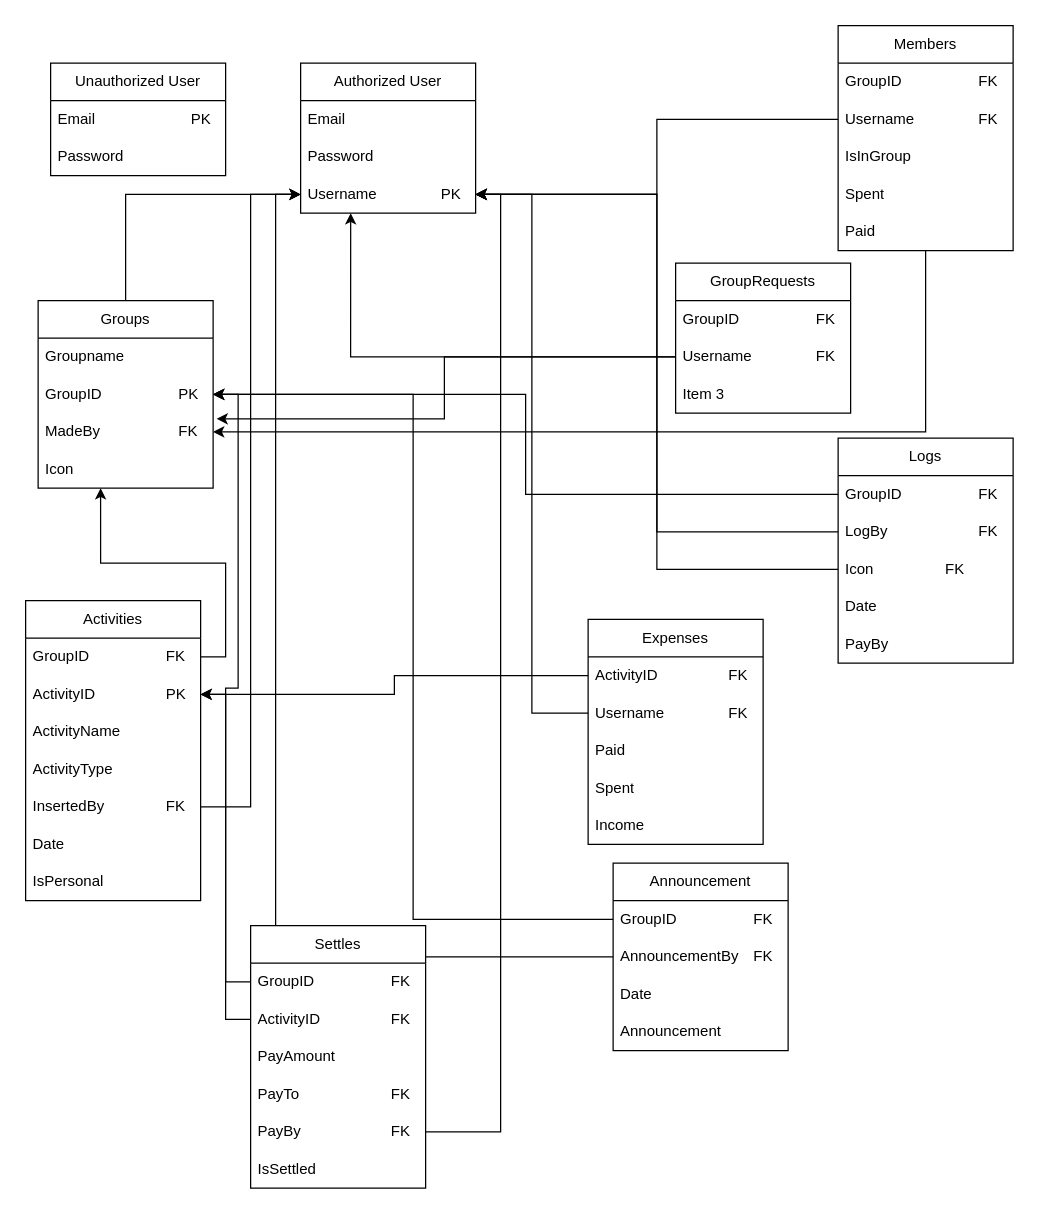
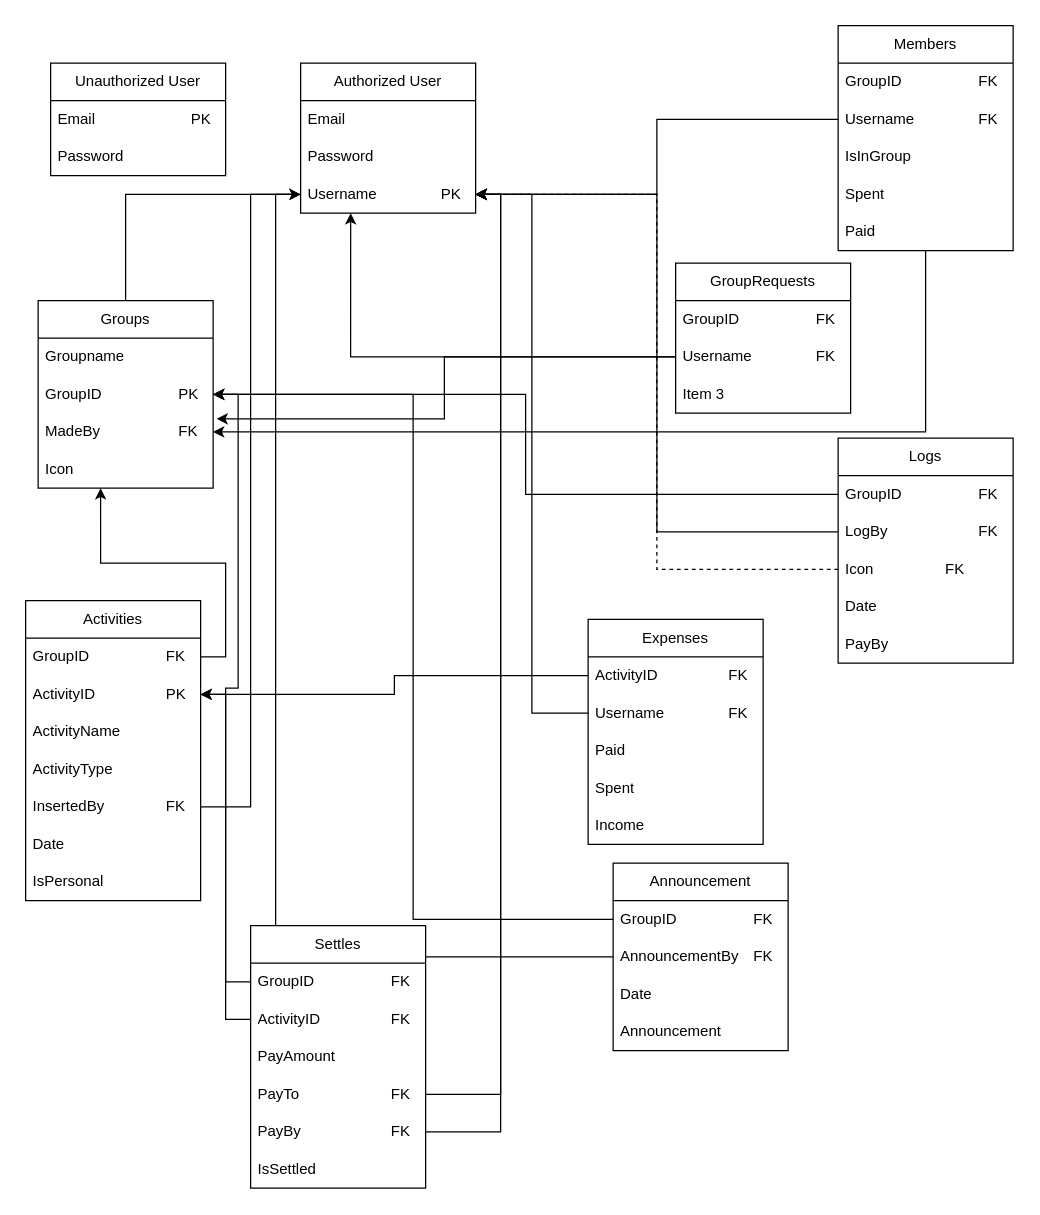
edge "Groups" -> "Username PK": arrowhead classic -> none
edge "Icon FK" -> "Username PK": style solid -> dashed
edge "PayTo FK" -> "Username PK": added
